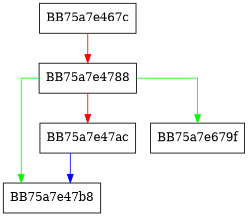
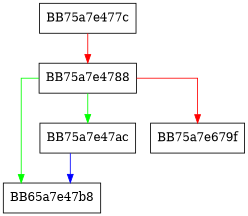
node "BB75a7e467c": label "BB75a7e467c" -> "BB75a7e477c"
edge "BB75a7e4788" -> "BB75a7e679f": color green -> red
edge "BB75a7e4788" -> "BB75a7e47ac": color red -> green
node "BB75a7e47b8": label "BB75a7e47b8" -> "BB65a7e47b8"
